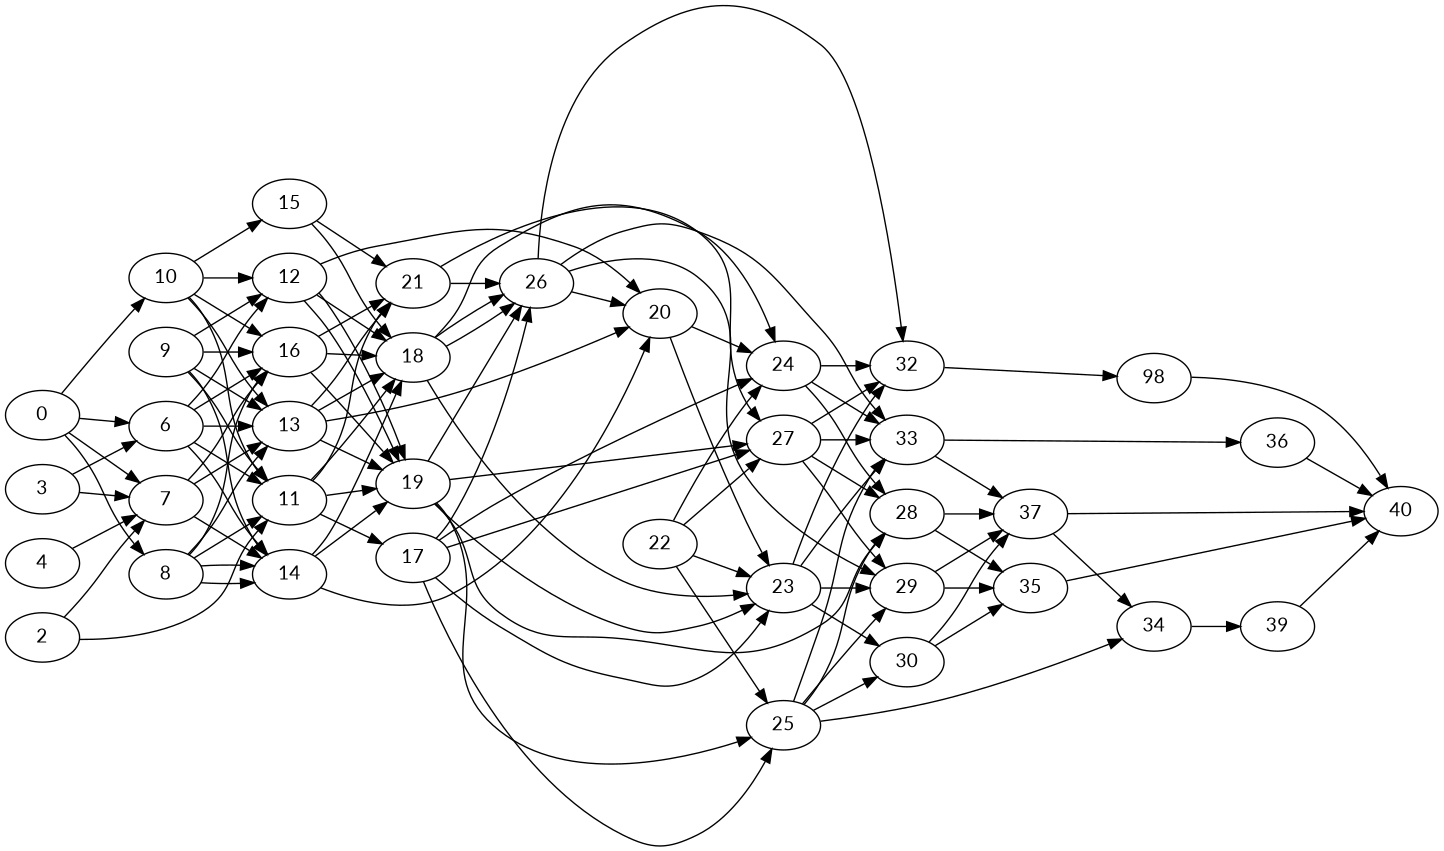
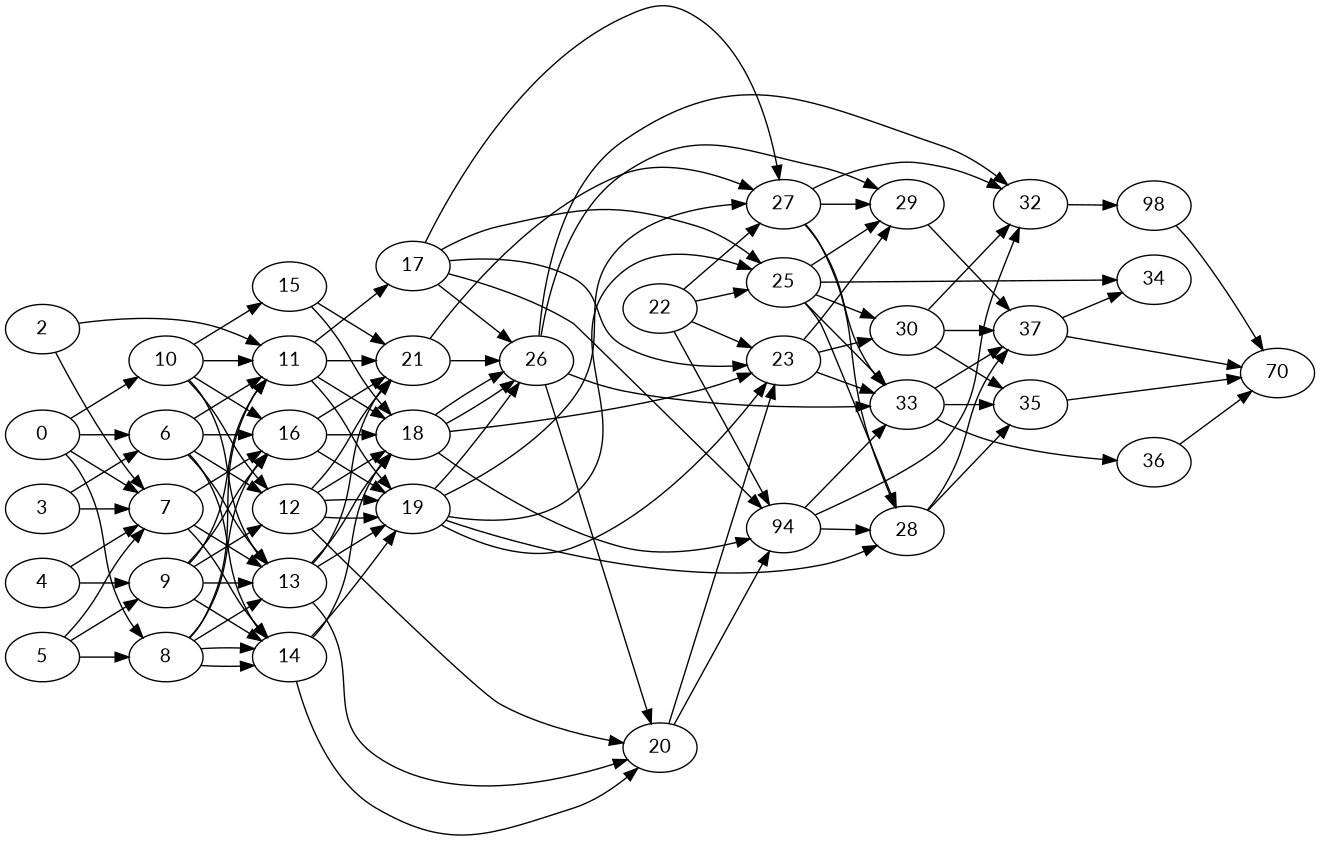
node "24": label "24" -> "94"
edge "12" -> "21": added
edge "23" -> "32": now "30" -> "32"
node "40": label "40" -> "70"
edge "4" -> "9": added
edge "29" -> "35": now "33" -> "35"
node "39": removed
node "5": added
